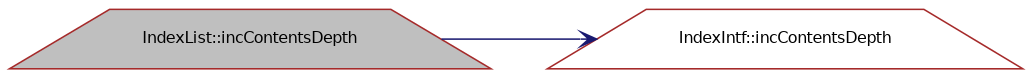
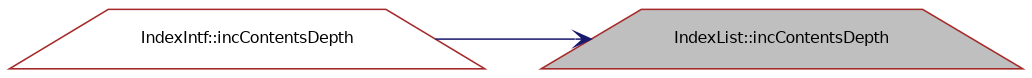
edge "IndexList::incContentsDepth" -> "IndexIntf::incContentsDepth": reversed
